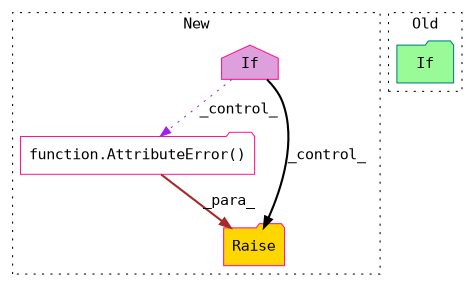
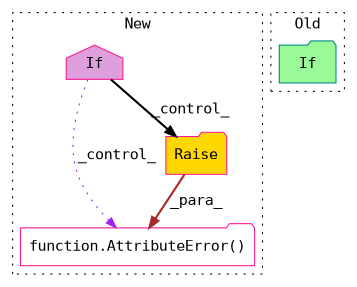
edge "function.AttributeError()" -> "Raise": reversed
